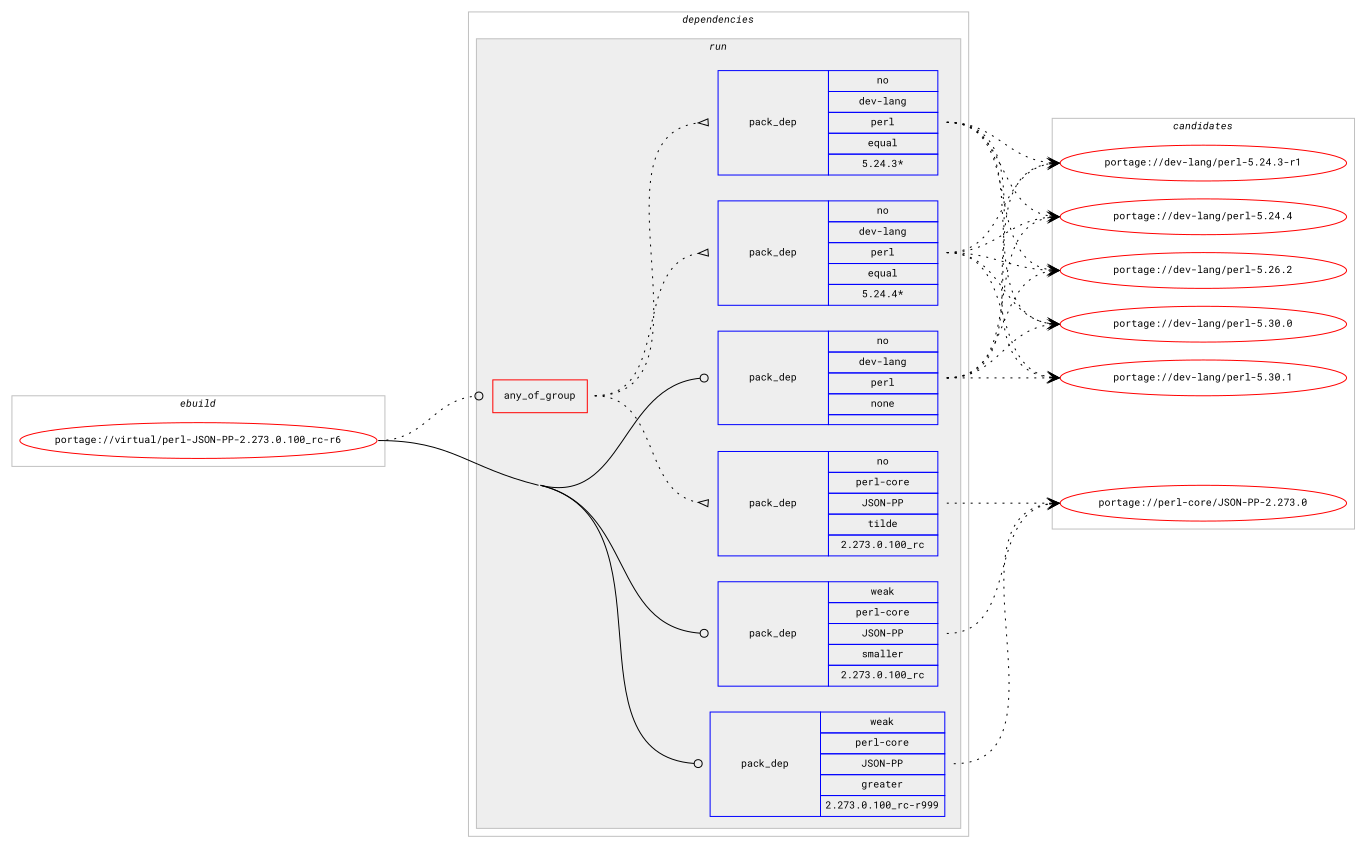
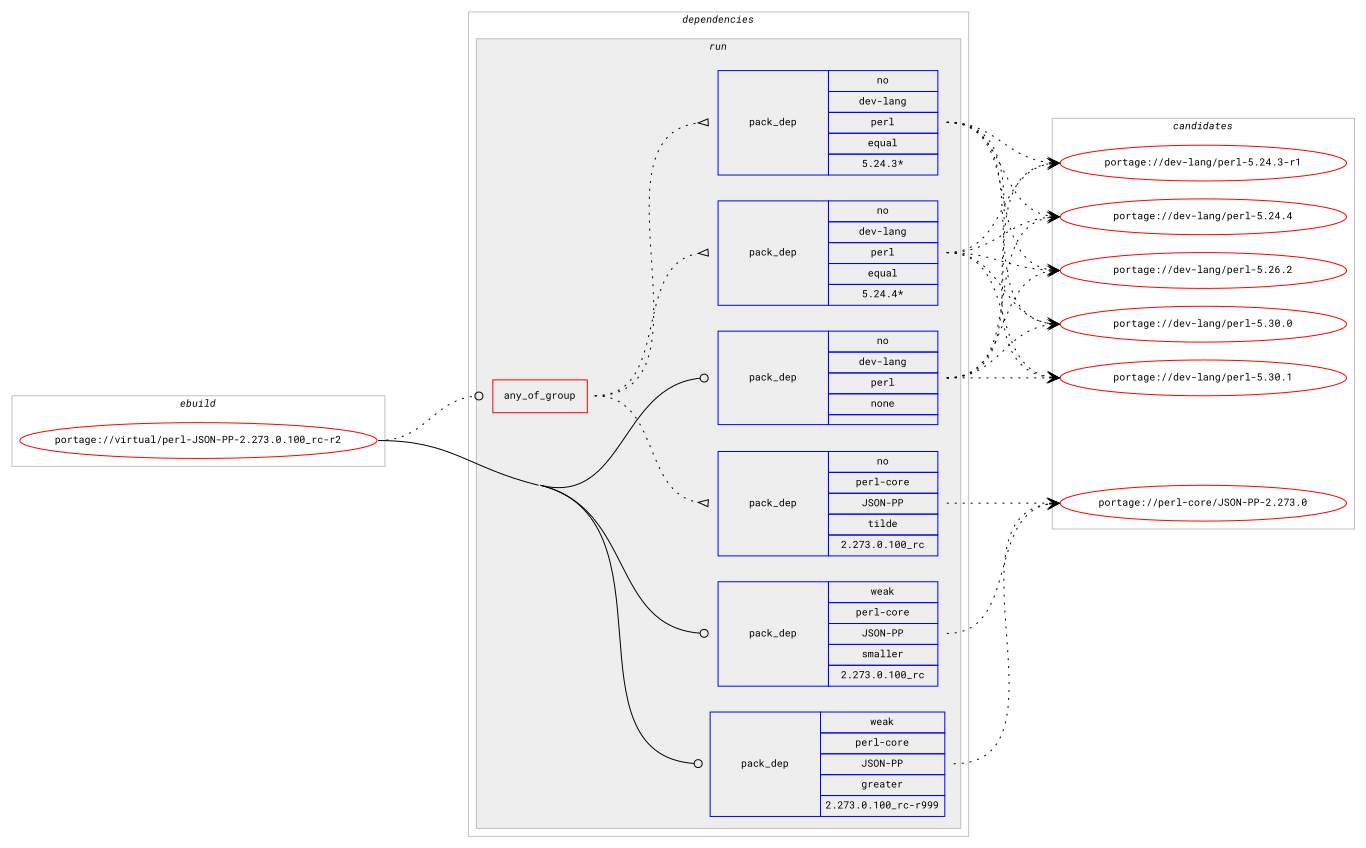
node "portage://virtual/perl-JSON-PP-2.273.0.100_rc-r6": label "portage://virtual/perl-JSON-PP-2.273.0.100_rc-r6" -> "portage://virtual/perl-JSON-PP-2.273.0.100_rc-r2"
